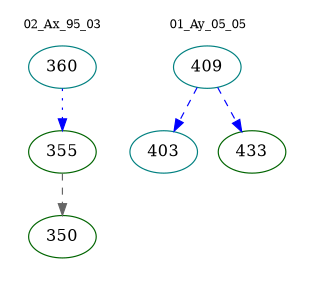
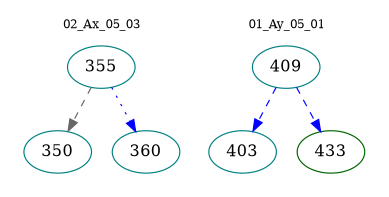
cluster "02_Ax_95_03": label "02_Ax_95_03" -> "02_Ax_05_03"
cluster "01_Ay_05_05": label "01_Ay_05_05" -> "01_Ay_05_01"
edge "360" -> "355": reversed
node "355": color darkgreen -> teal
node "350": color darkgreen -> teal
